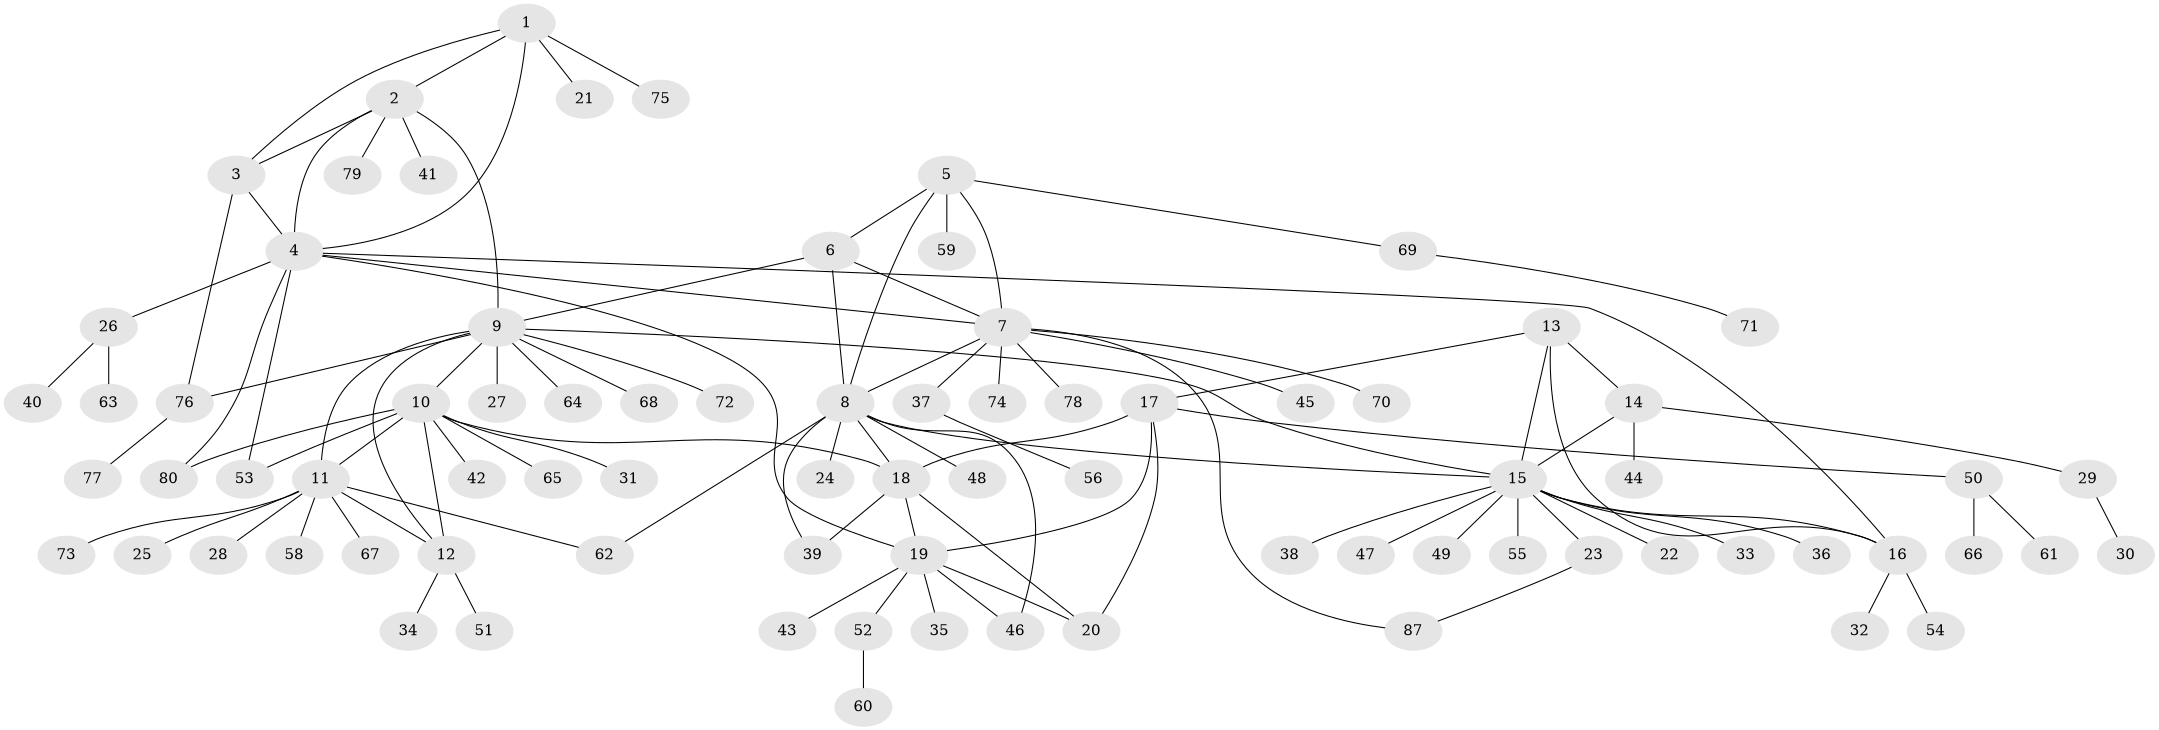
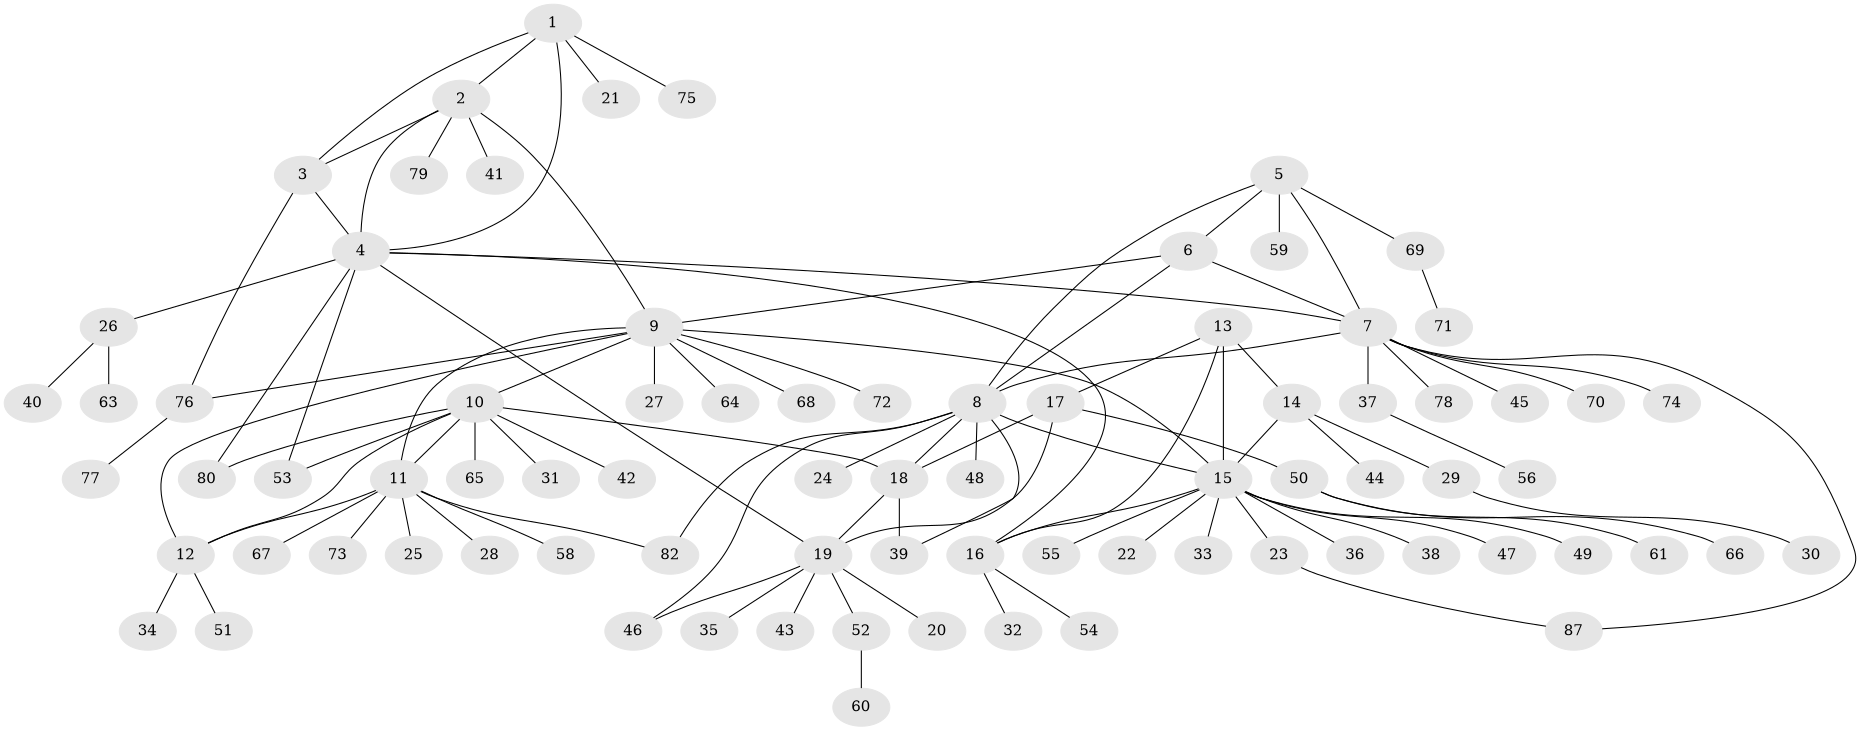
edge "17" -- "20": removed
node "62": label "62" -> "82"
edge "18" -- "20": removed
